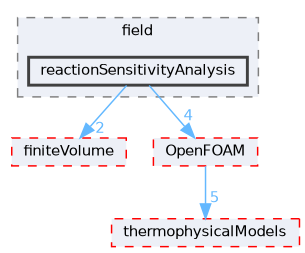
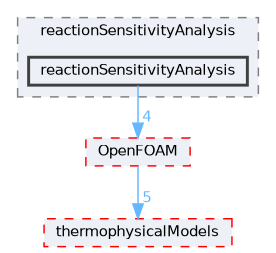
cluster "field": label "field" -> "reactionSensitivityAnalysis"
node "finiteVolume": removed
